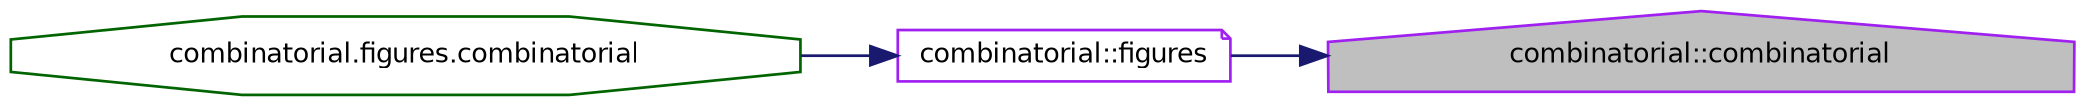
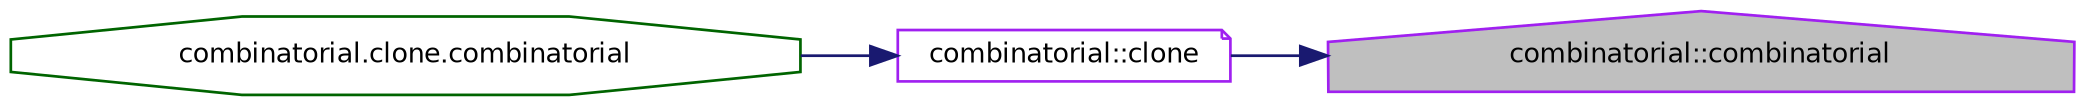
node "combinatorial.figures.combinatorial": label "combinatorial.figures.combinatorial" -> "combinatorial.clone.combinatorial"
node "combinatorial::figures": label "combinatorial::figures" -> "combinatorial::clone"
